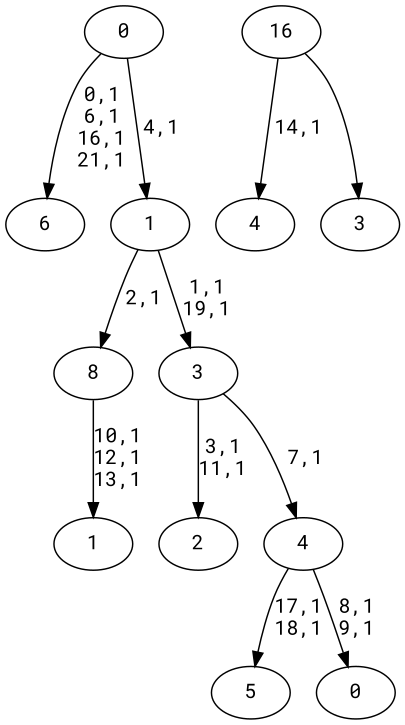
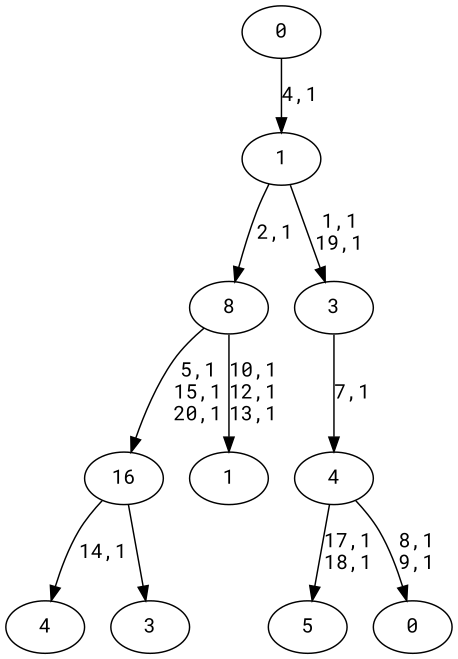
node "6": removed
edge "8" -> "16": added, label "5,1 15,1 20,1"
node "2": removed
